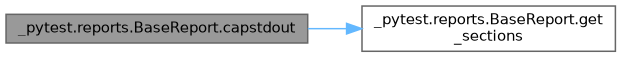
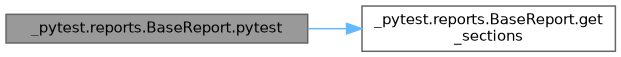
node "_pytest.reports.BaseReport.capstdout": label "_pytest.reports.BaseReport.capstdout" -> "_pytest.reports.BaseReport.pytest"
